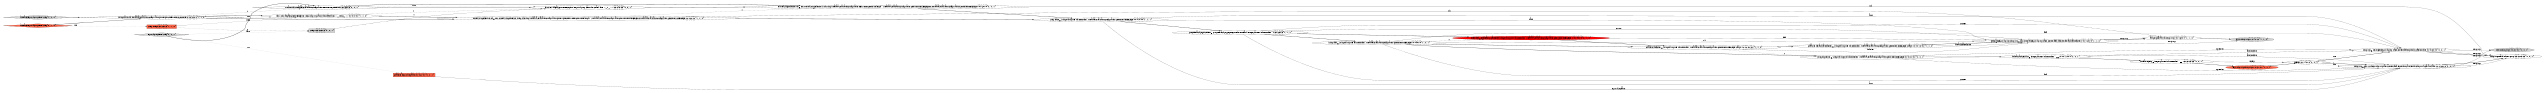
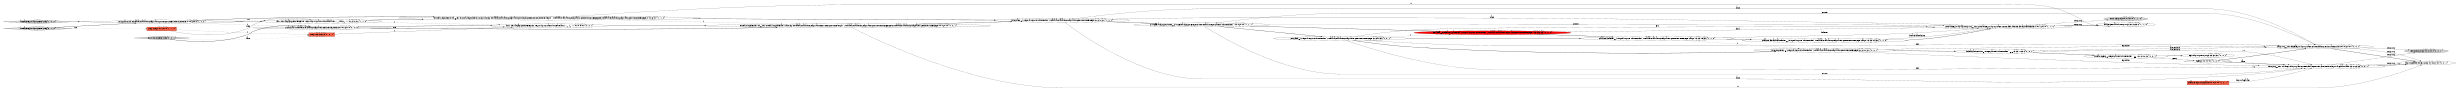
node "automaticKeywordGroupFromString['0', '1', '0']": fillcolor tomato -> lightgray
node "String s@@@2@@@['0', '0', '1']": fillcolor lightgray -> tomato
edge "addGroupDetails(tok,newGroup)@@@13@@@['1', '1', '0']" -> "return newGroup@@@14@@@['1', '1', '0']": removed
edge "keywordGroupFromString['0', '0', '1']" -> "Character keywordSeparator@@@2@@@['0', '0', '1']": removed, label "true"
edge "KeywordGroup newGroup@@@13@@@['0', '0', '1']" -> "regExp@@@14@@@['0', '0', '1']": removed
node "KeywordGroup newGroup@@@13@@@['0', '0', '1']": fillcolor tomato -> white
